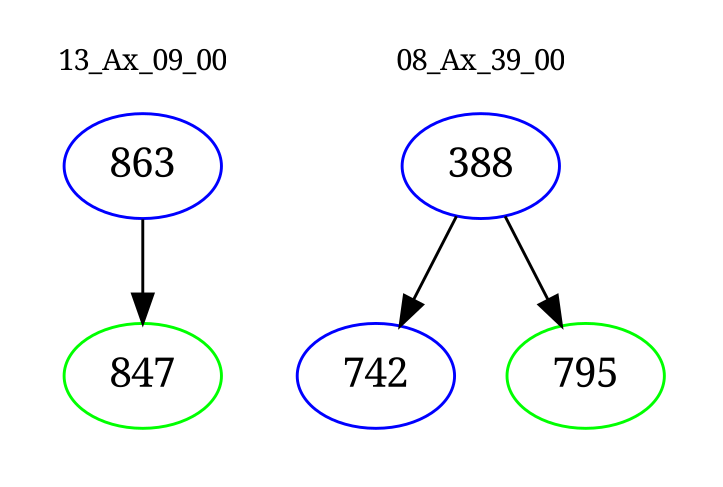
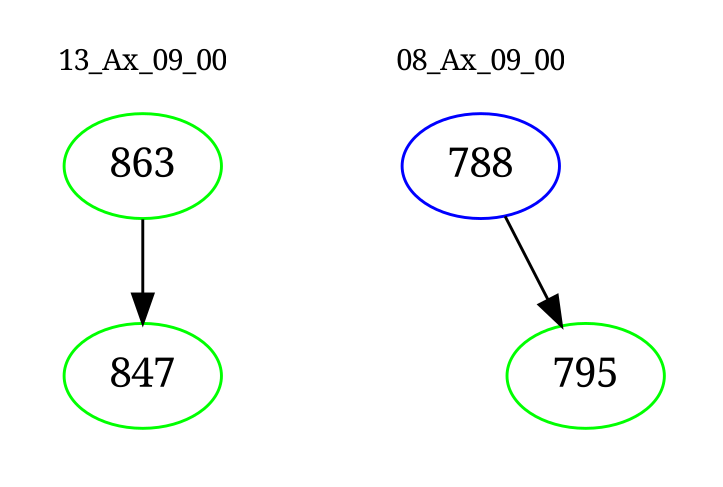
cluster "08_Ax_39_00": label "08_Ax_39_00" -> "08_Ax_09_00"
node "863": color blue -> green
node "388": label "388" -> "788"
node "742": removed
